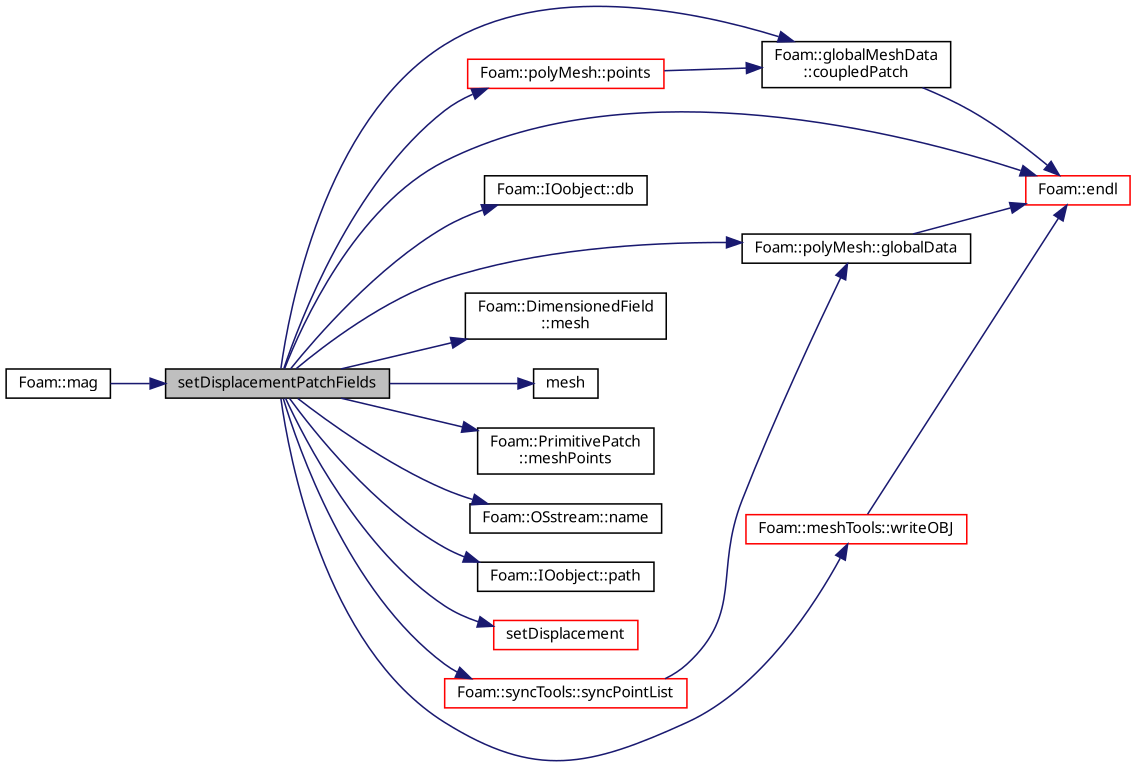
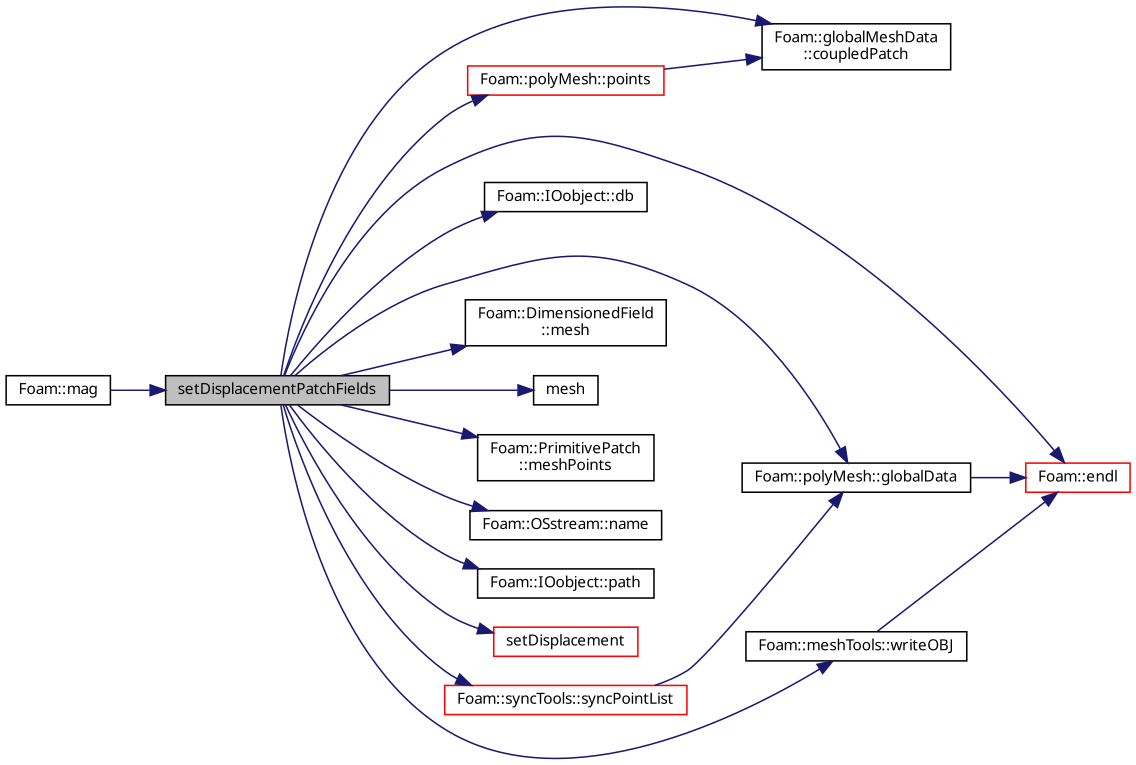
edge "Foam::globalMeshData ::coupledPatch" -> "Foam::endl": removed
node "Foam::meshTools::writeOBJ": color red -> black
